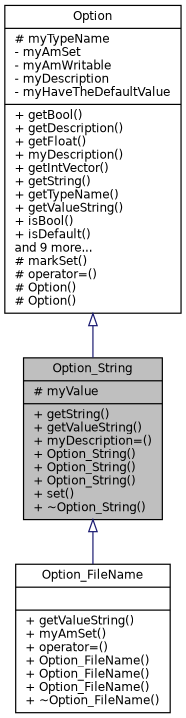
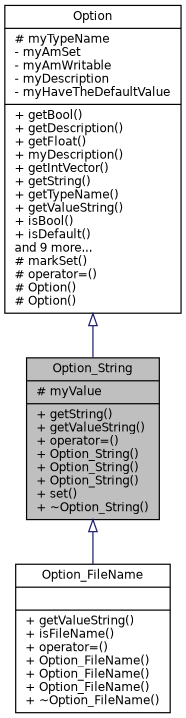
node "Option_String": text "+ myDescription=()" -> "+ operator=()"
node "Option_FileName": text "+ myAmSet()" -> "+ isFileName()"
